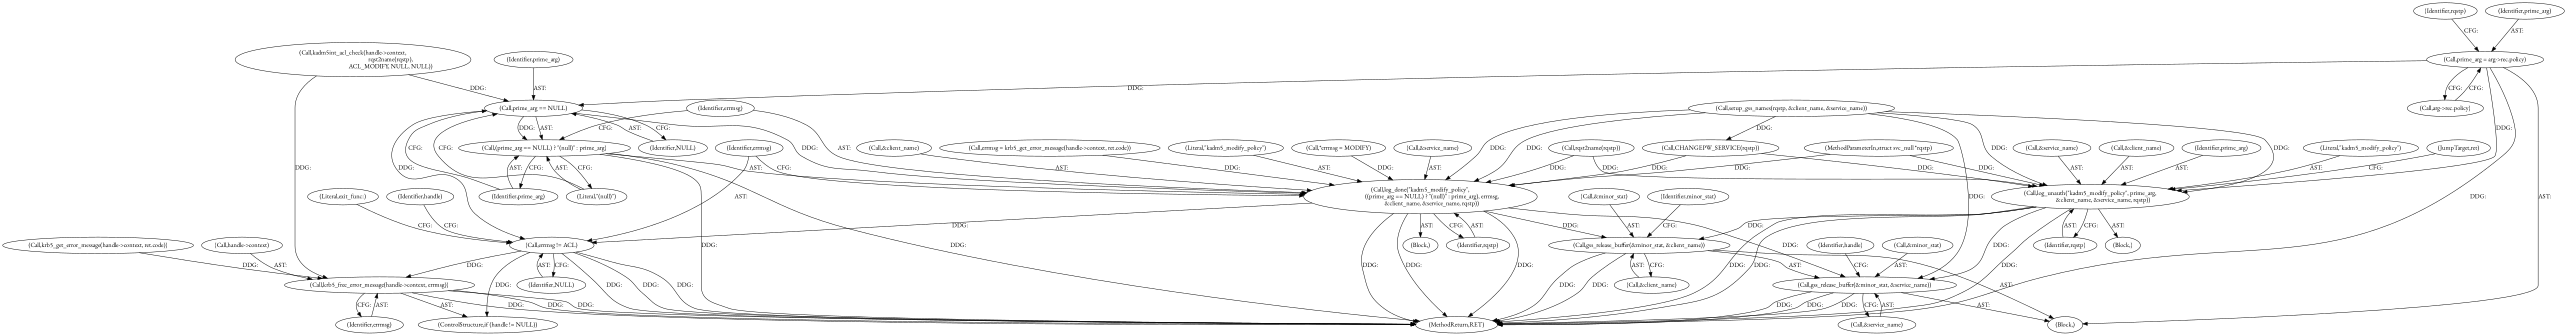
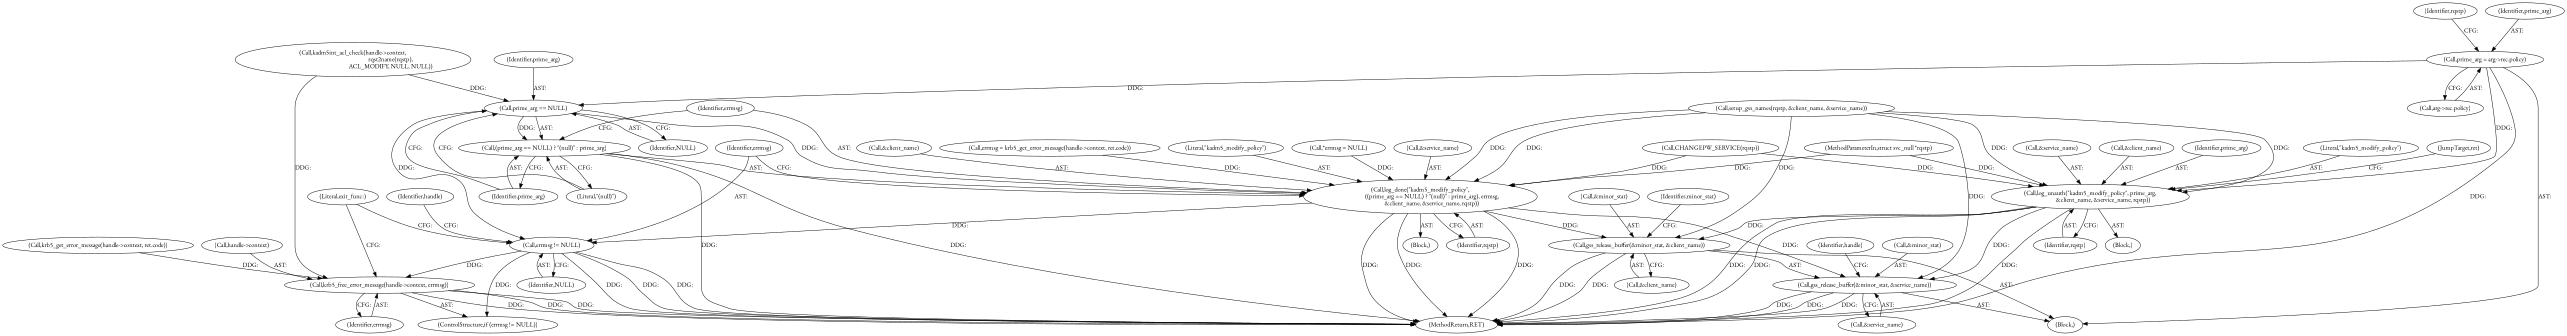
edge "(Call,arg->rec.policy)" -> "(Call,prime_arg = arg->rec.policy)": label "CFG: " -> "AST: "
edge "(Call,setup_gss_names(rqstp, &client_name, &service_name))" -> "(Call,CHANGEPW_SERVICE(rqstp))": now "(Call,setup_gss_names(rqstp, &client_name, &service_name))" -> "(Call,gss_release_buffer(&minor_stat, &client_name))"
node "(Call,*errmsg = MODIFY)": label "(Call,*errmsg = MODIFY)" -> "(Call,*errmsg = NULL)"
node "(Call,rqst2name(rqstp))": removed
edge "(Literal,exit_func:)" -> "(Call,krb5_free_error_message(handle->context, errmsg))": added, label "CFG:"
node "(Call,errmsg != ACL)": label "(Call,errmsg != ACL)" -> "(Call,errmsg != NULL)"
node "(ControlStructure,if (handle != NULL))": label "(ControlStructure,if (handle != NULL))" -> "(ControlStructure,if (errmsg != NULL))"
